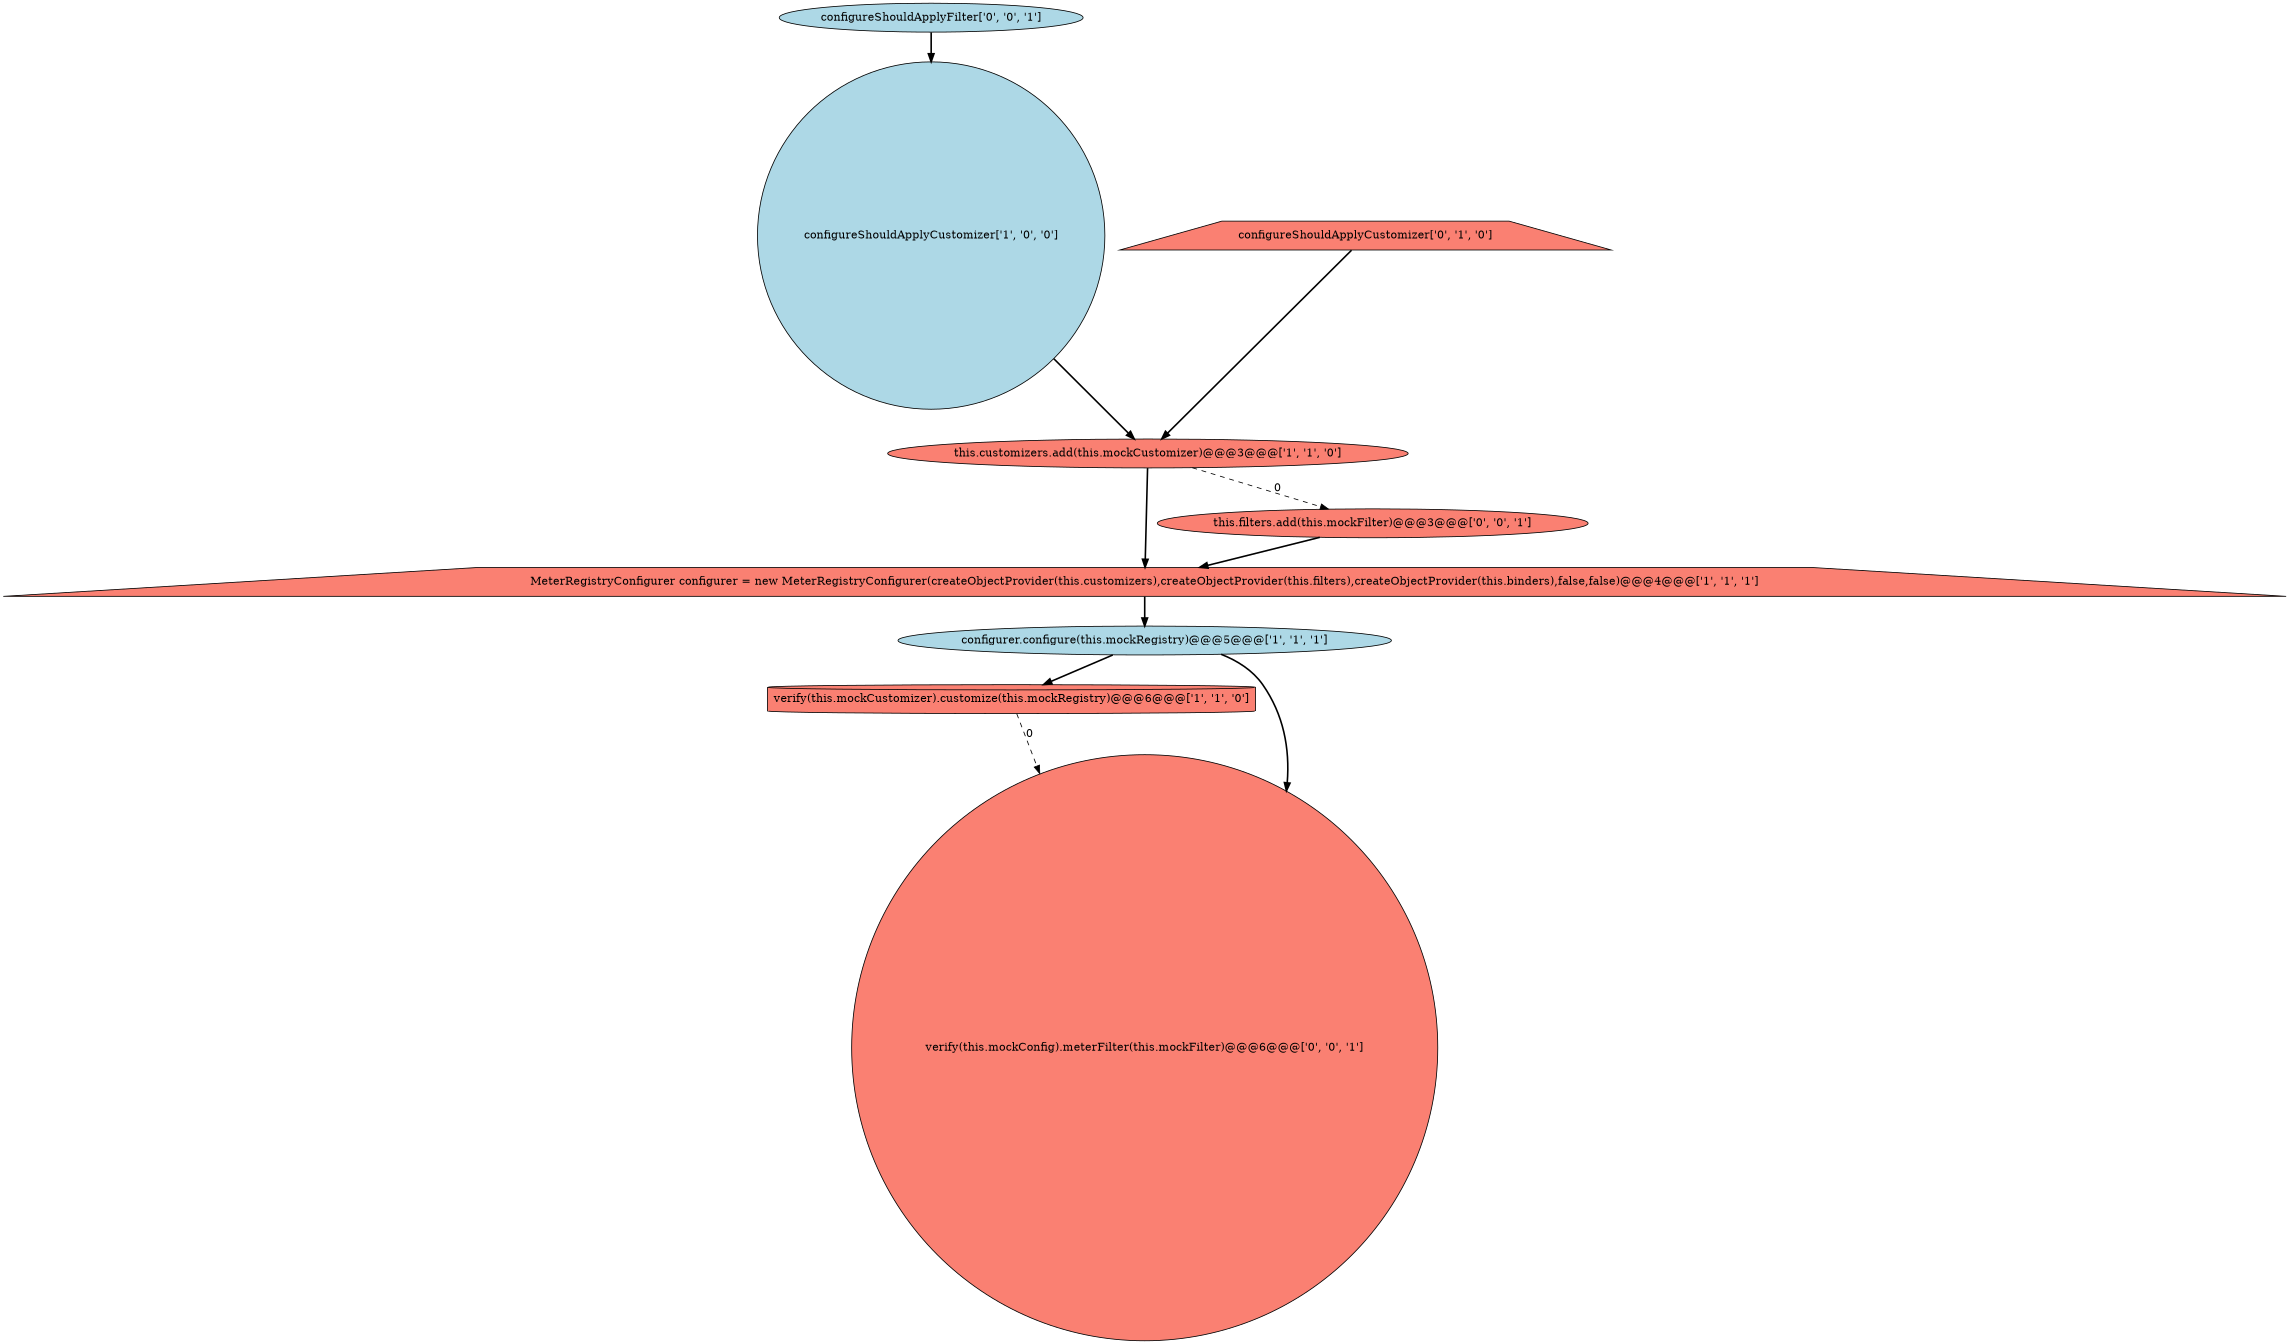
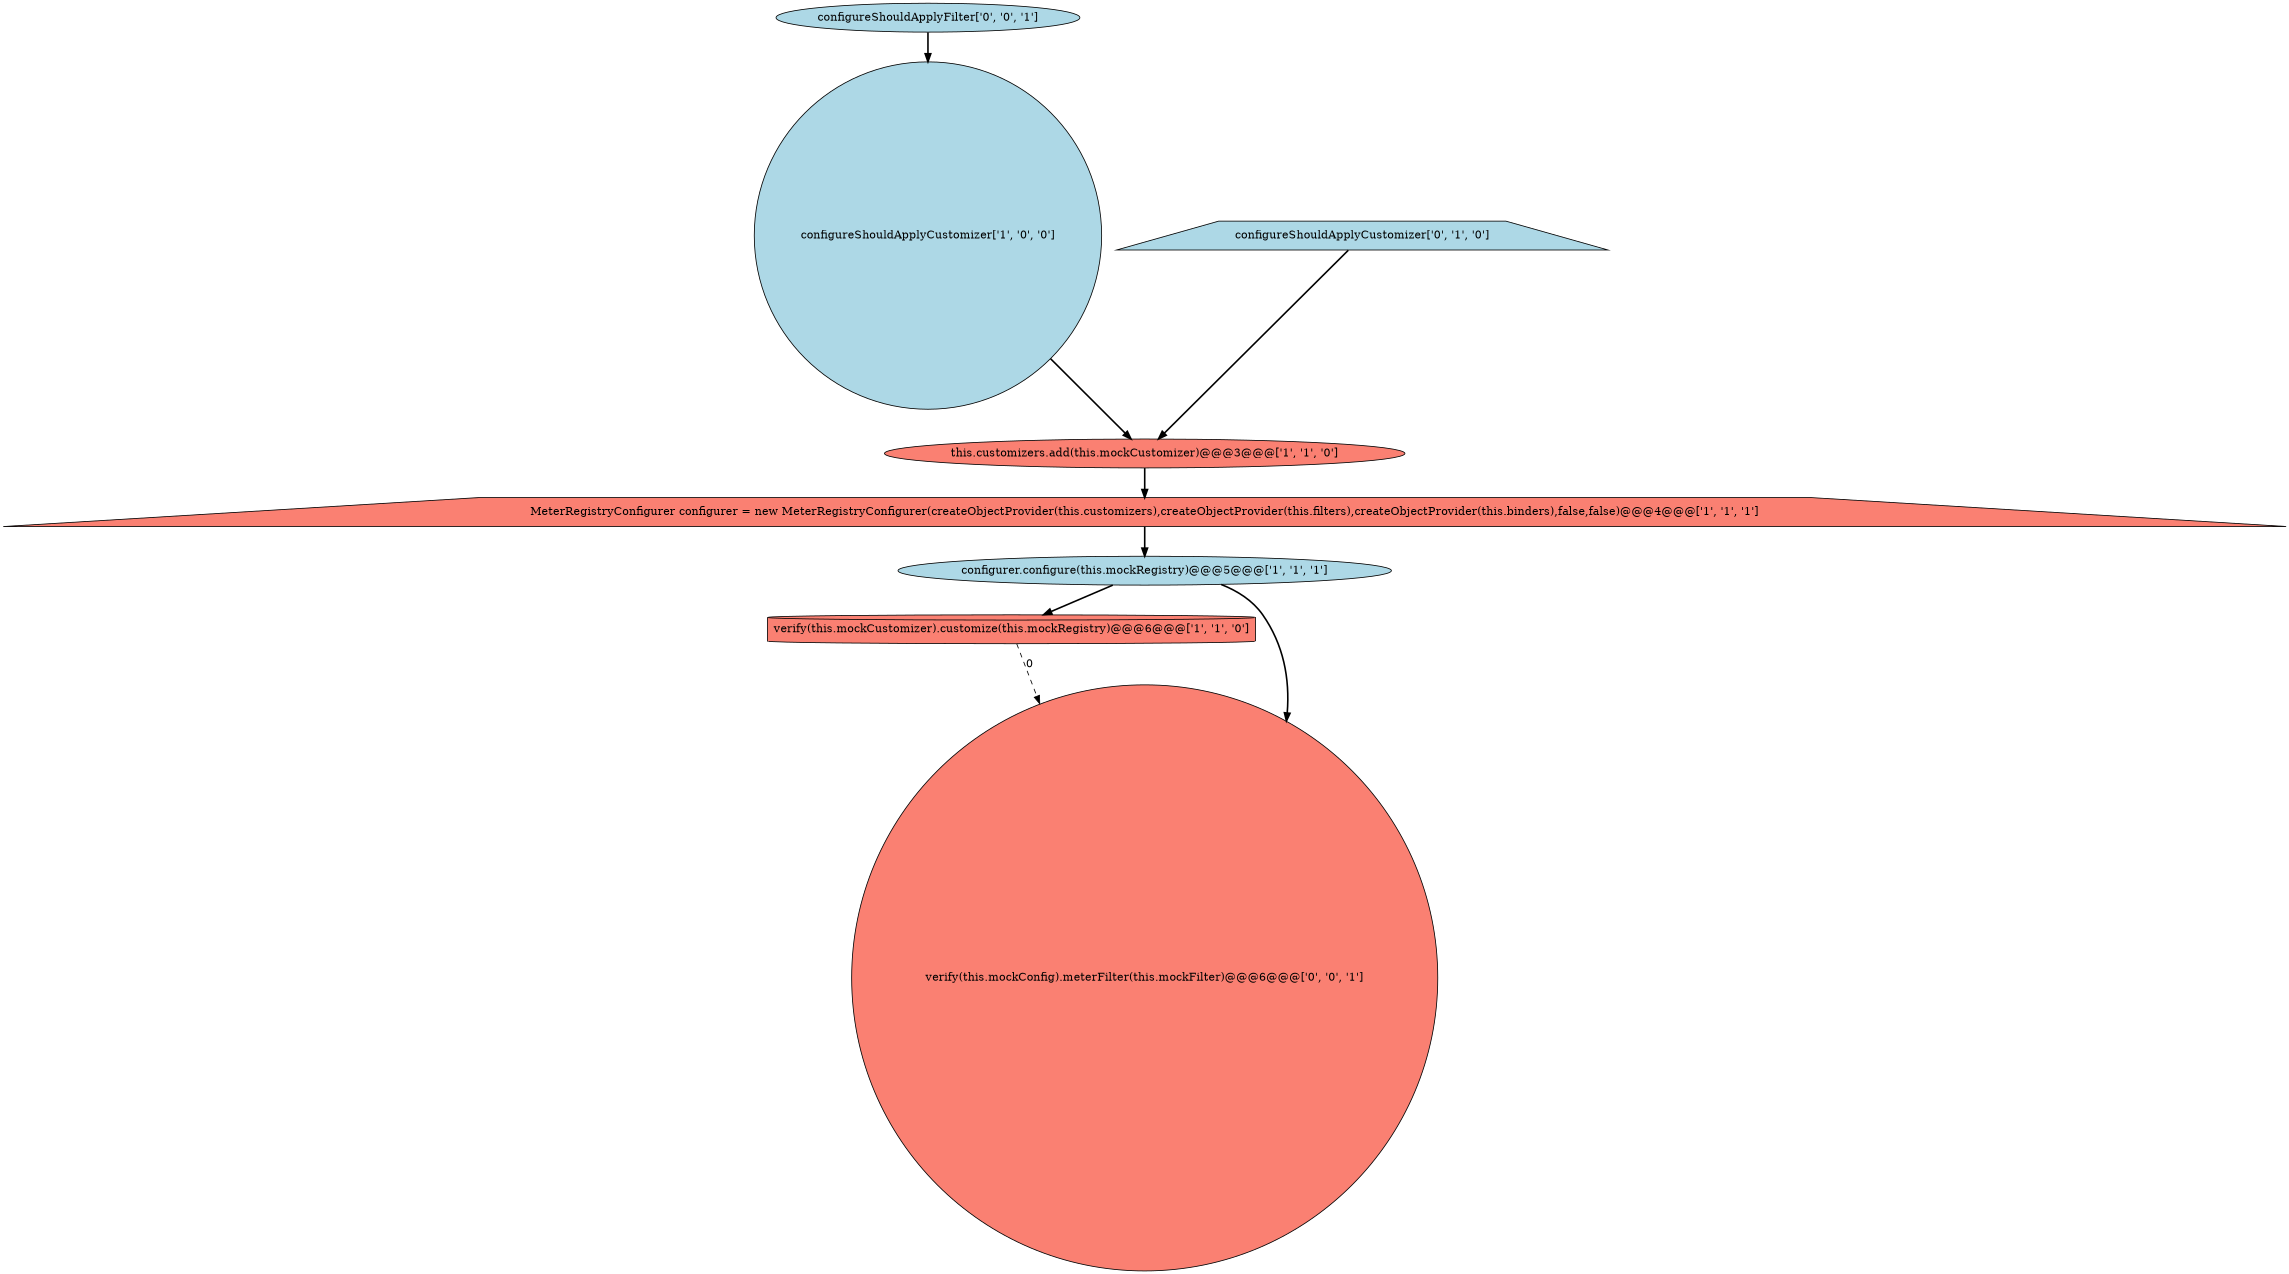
node "configureShouldApplyCustomizer['0', '1', '0']": fillcolor salmon -> lightblue
node "this.filters.add(this.mockFilter)@@@3@@@['0', '0', '1']": removed
